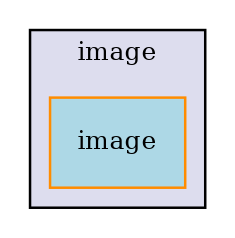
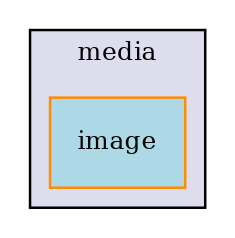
cluster "image": label "image" -> "media"
